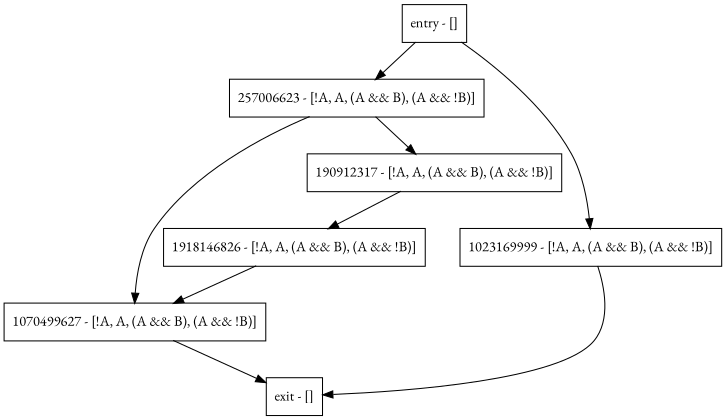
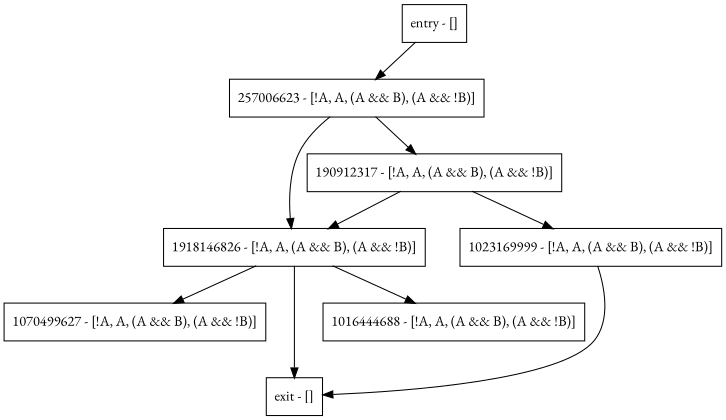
edge "entry - []" -> "1023169999 - [!A, A, (A && B), (A && !B)]": now "190912317 - [!A, A, (A && B), (A && !B)]" -> "1023169999 - [!A, A, (A && B), (A && !B)]"
edge "257006623 - [!A, A, (A && B), (A && !B)]" -> "1070499627 - [!A, A, (A && B), (A && !B)]": now "257006623 - [!A, A, (A && B), (A && !B)]" -> "1918146826 - [!A, A, (A && B), (A && !B)]"
node "1016444688 - [!A, A, (A && B), (A && !B)]": added
edge "1070499627 - [!A, A, (A && B), (A && !B)]" -> "exit - []": now "1918146826 - [!A, A, (A && B), (A && !B)]" -> "exit - []"
